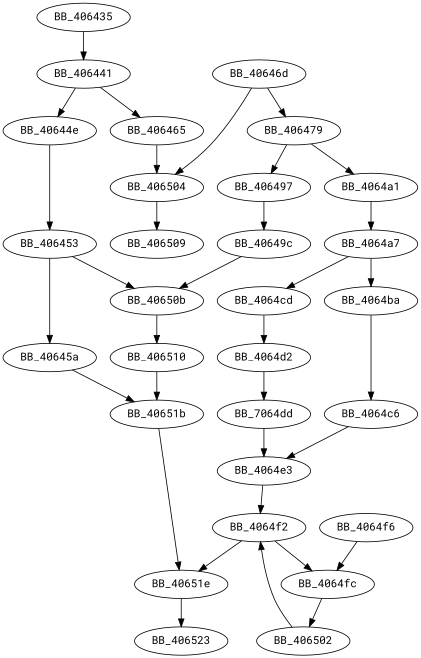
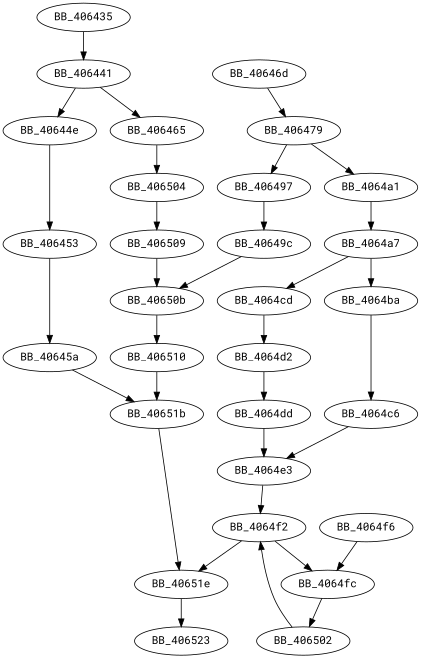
edge "BB_40646d" -> "BB_406504": removed
edge "BB_406453" -> "BB_40650b": now "BB_406509" -> "BB_40650b"
node "BB_7064dd": label "BB_7064dd" -> "BB_4064dd"
